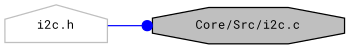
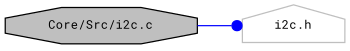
edge "i2c.h" -> "Core/Src/i2c.c": reversed
